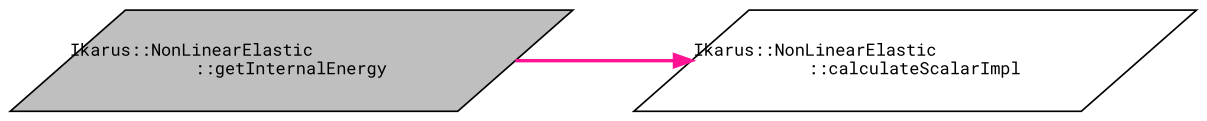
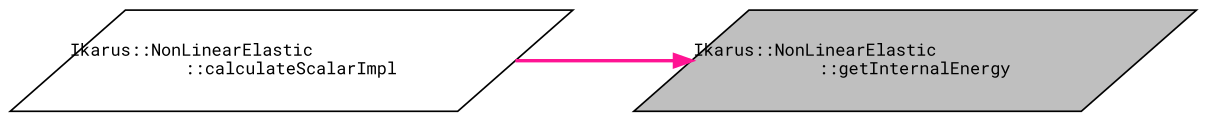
edge "Ikarus::NonLinearElastic ::getInternalEnergy" -> "Ikarus::NonLinearElastic ::calculateScalarImpl": reversed
